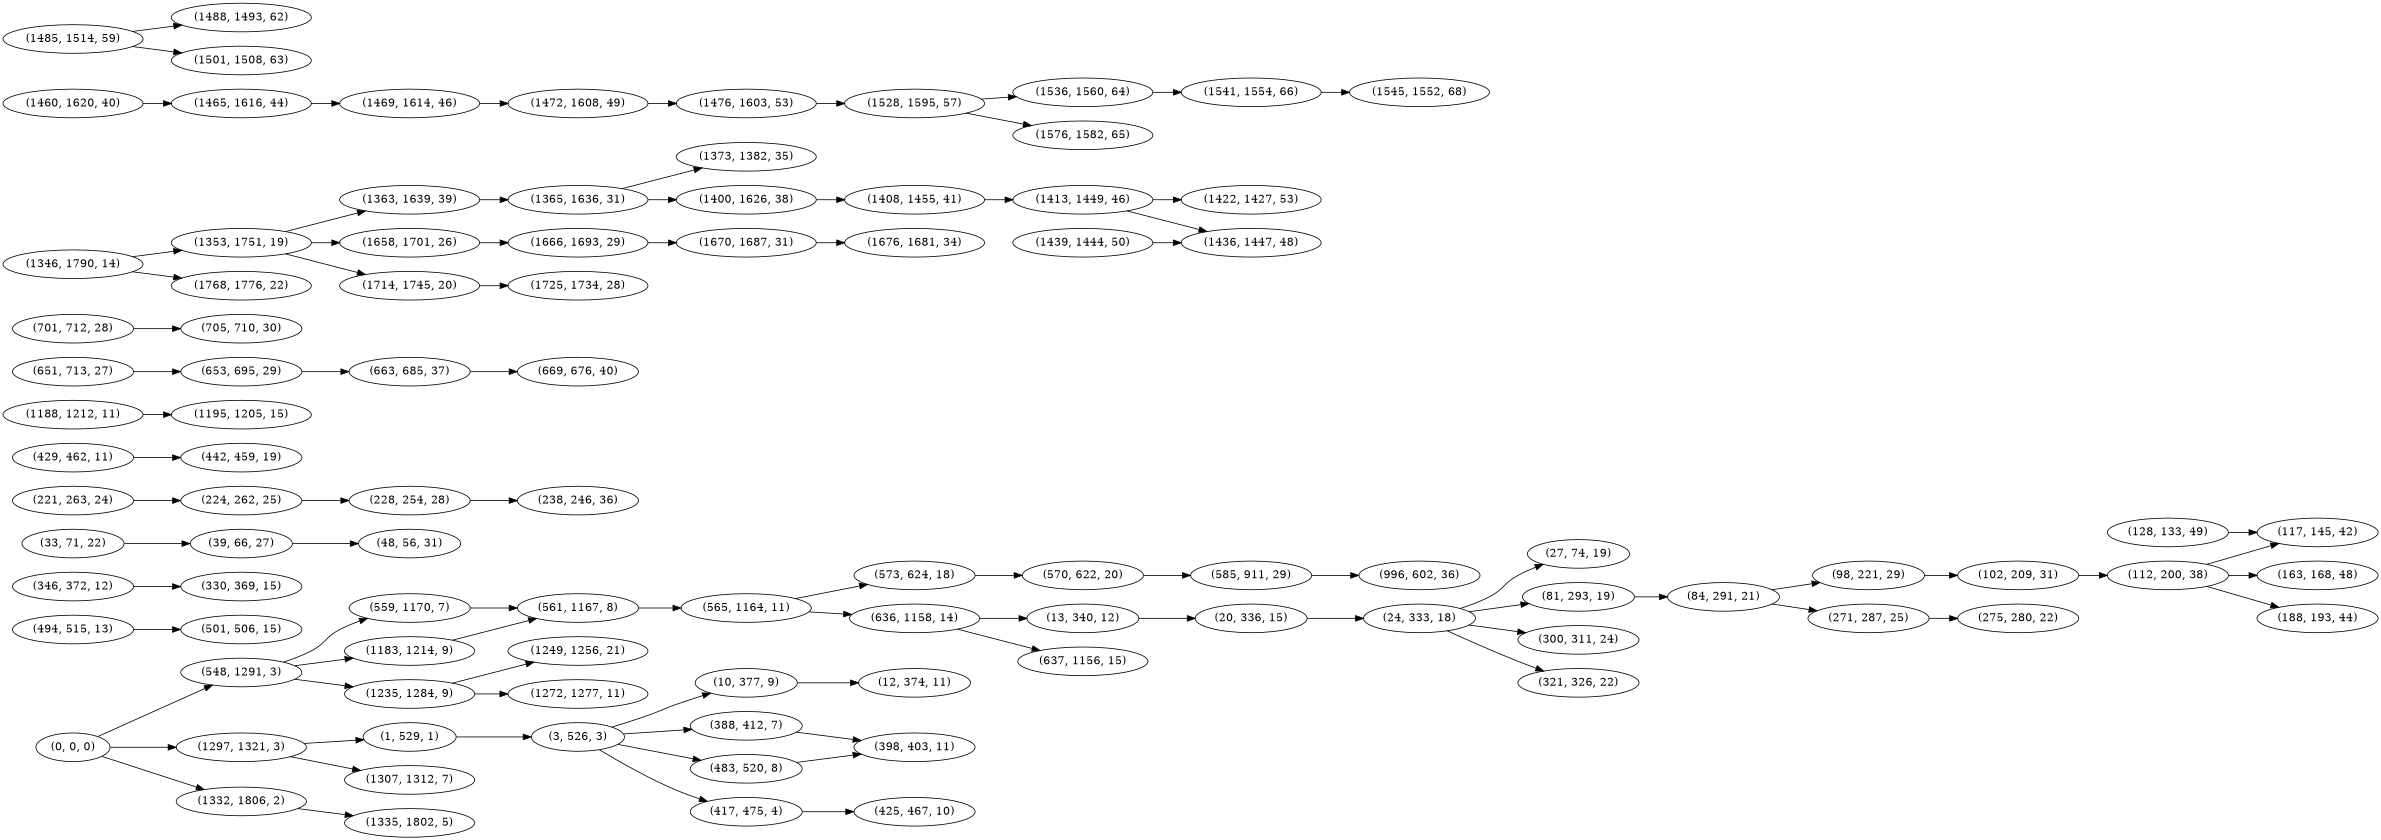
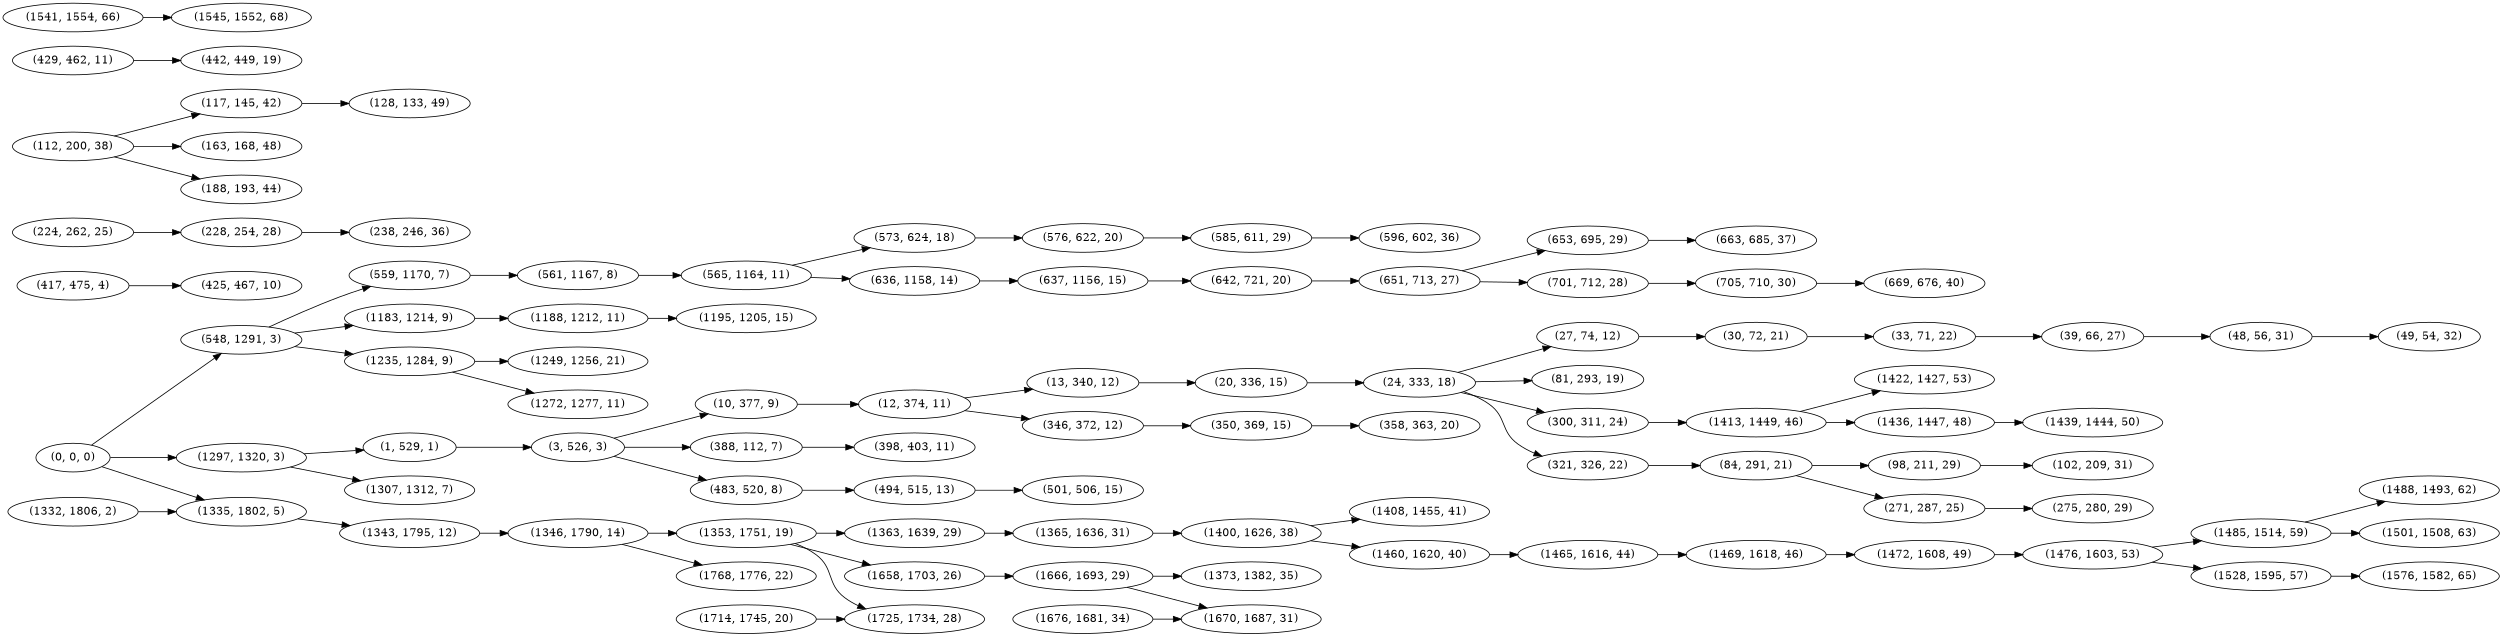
node "(1536, 1560, 64)": removed
node "(1469, 1614, 46)": label "(1469, 1614, 46)" -> "(1469, 1618, 46)"
edge "(1365, 1636, 31)" -> "(1373, 1382, 35)": now "(1666, 1693, 29)" -> "(1373, 1382, 35)"
node "(1363, 1639, 39)": label "(1363, 1639, 39)" -> "(1363, 1639, 29)"
edge "(1408, 1455, 41)" -> "(1413, 1449, 46)": now "(300, 311, 24)" -> "(1413, 1449, 46)"
node "(1658, 1701, 26)": label "(1658, 1701, 26)" -> "(1658, 1703, 26)"
edge "(1670, 1687, 31)" -> "(1676, 1681, 34)": reversed
edge "(1439, 1444, 50)" -> "(1436, 1447, 48)": reversed
edge "(1353, 1751, 19)" -> "(1714, 1745, 20)": now "(1353, 1751, 19)" -> "(1725, 1734, 28)"
node "(642, 721, 20)": added
edge "(651, 713, 27)" -> "(701, 712, 28)": added
node "(30, 72, 21)": added
node "(49, 54, 32)": added
edge "(663, 685, 37)" -> "(669, 676, 40)": now "(705, 710, 30)" -> "(669, 676, 40)"
edge "(12, 374, 11)" -> "(346, 372, 12)": added
node "(358, 363, 20)": added
node "(442, 459, 19)": label "(442, 459, 19)" -> "(442, 449, 19)"
node "(221, 263, 24)": removed
edge "(128, 133, 49)" -> "(117, 145, 42)": reversed
node "(1343, 1795, 12)": added
edge "(1400, 1626, 38)" -> "(1460, 1620, 40)": added
edge "(1476, 1603, 53)" -> "(1485, 1514, 59)": added
node "(27, 74, 19)": label "(27, 74, 19)" -> "(27, 74, 12)"
node "(570, 622, 20)": label "(570, 622, 20)" -> "(576, 622, 20)"
node "(585, 911, 29)": label "(585, 911, 29)" -> "(585, 611, 29)"
node "(996, 602, 36)": label "(996, 602, 36)" -> "(596, 602, 36)"
node "(98, 221, 29)": label "(98, 221, 29)" -> "(98, 211, 29)"
edge "(102, 209, 31)" -> "(112, 200, 38)": removed
node "(330, 369, 15)": label "(330, 369, 15)" -> "(350, 369, 15)"
edge "(81, 293, 19)" -> "(84, 291, 21)": now "(321, 326, 22)" -> "(84, 291, 21)"
edge "(636, 1158, 14)" -> "(13, 340, 12)": now "(12, 374, 11)" -> "(13, 340, 12)"
node "(275, 280, 22)": label "(275, 280, 22)" -> "(275, 280, 29)"
edge "(1183, 1214, 9)" -> "(561, 1167, 8)": now "(1183, 1214, 9)" -> "(1188, 1212, 11)"
node "(388, 412, 7)": label "(388, 412, 7)" -> "(388, 112, 7)"
node "(1297, 1321, 3)": label "(1297, 1321, 3)" -> "(1297, 1320, 3)"
edge "(483, 520, 8)" -> "(398, 403, 11)": now "(483, 520, 8)" -> "(494, 515, 13)"
edge "(0, 0, 0)" -> "(1332, 1806, 2)": now "(0, 0, 0)" -> "(1335, 1802, 5)"
edge "(3, 526, 3)" -> "(417, 475, 4)": removed
